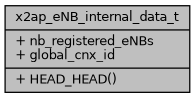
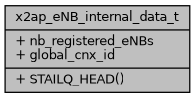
node "x2ap_eNB_internal_data_t": text "+ HEAD_HEAD()" -> "+ STAILQ_HEAD()"
